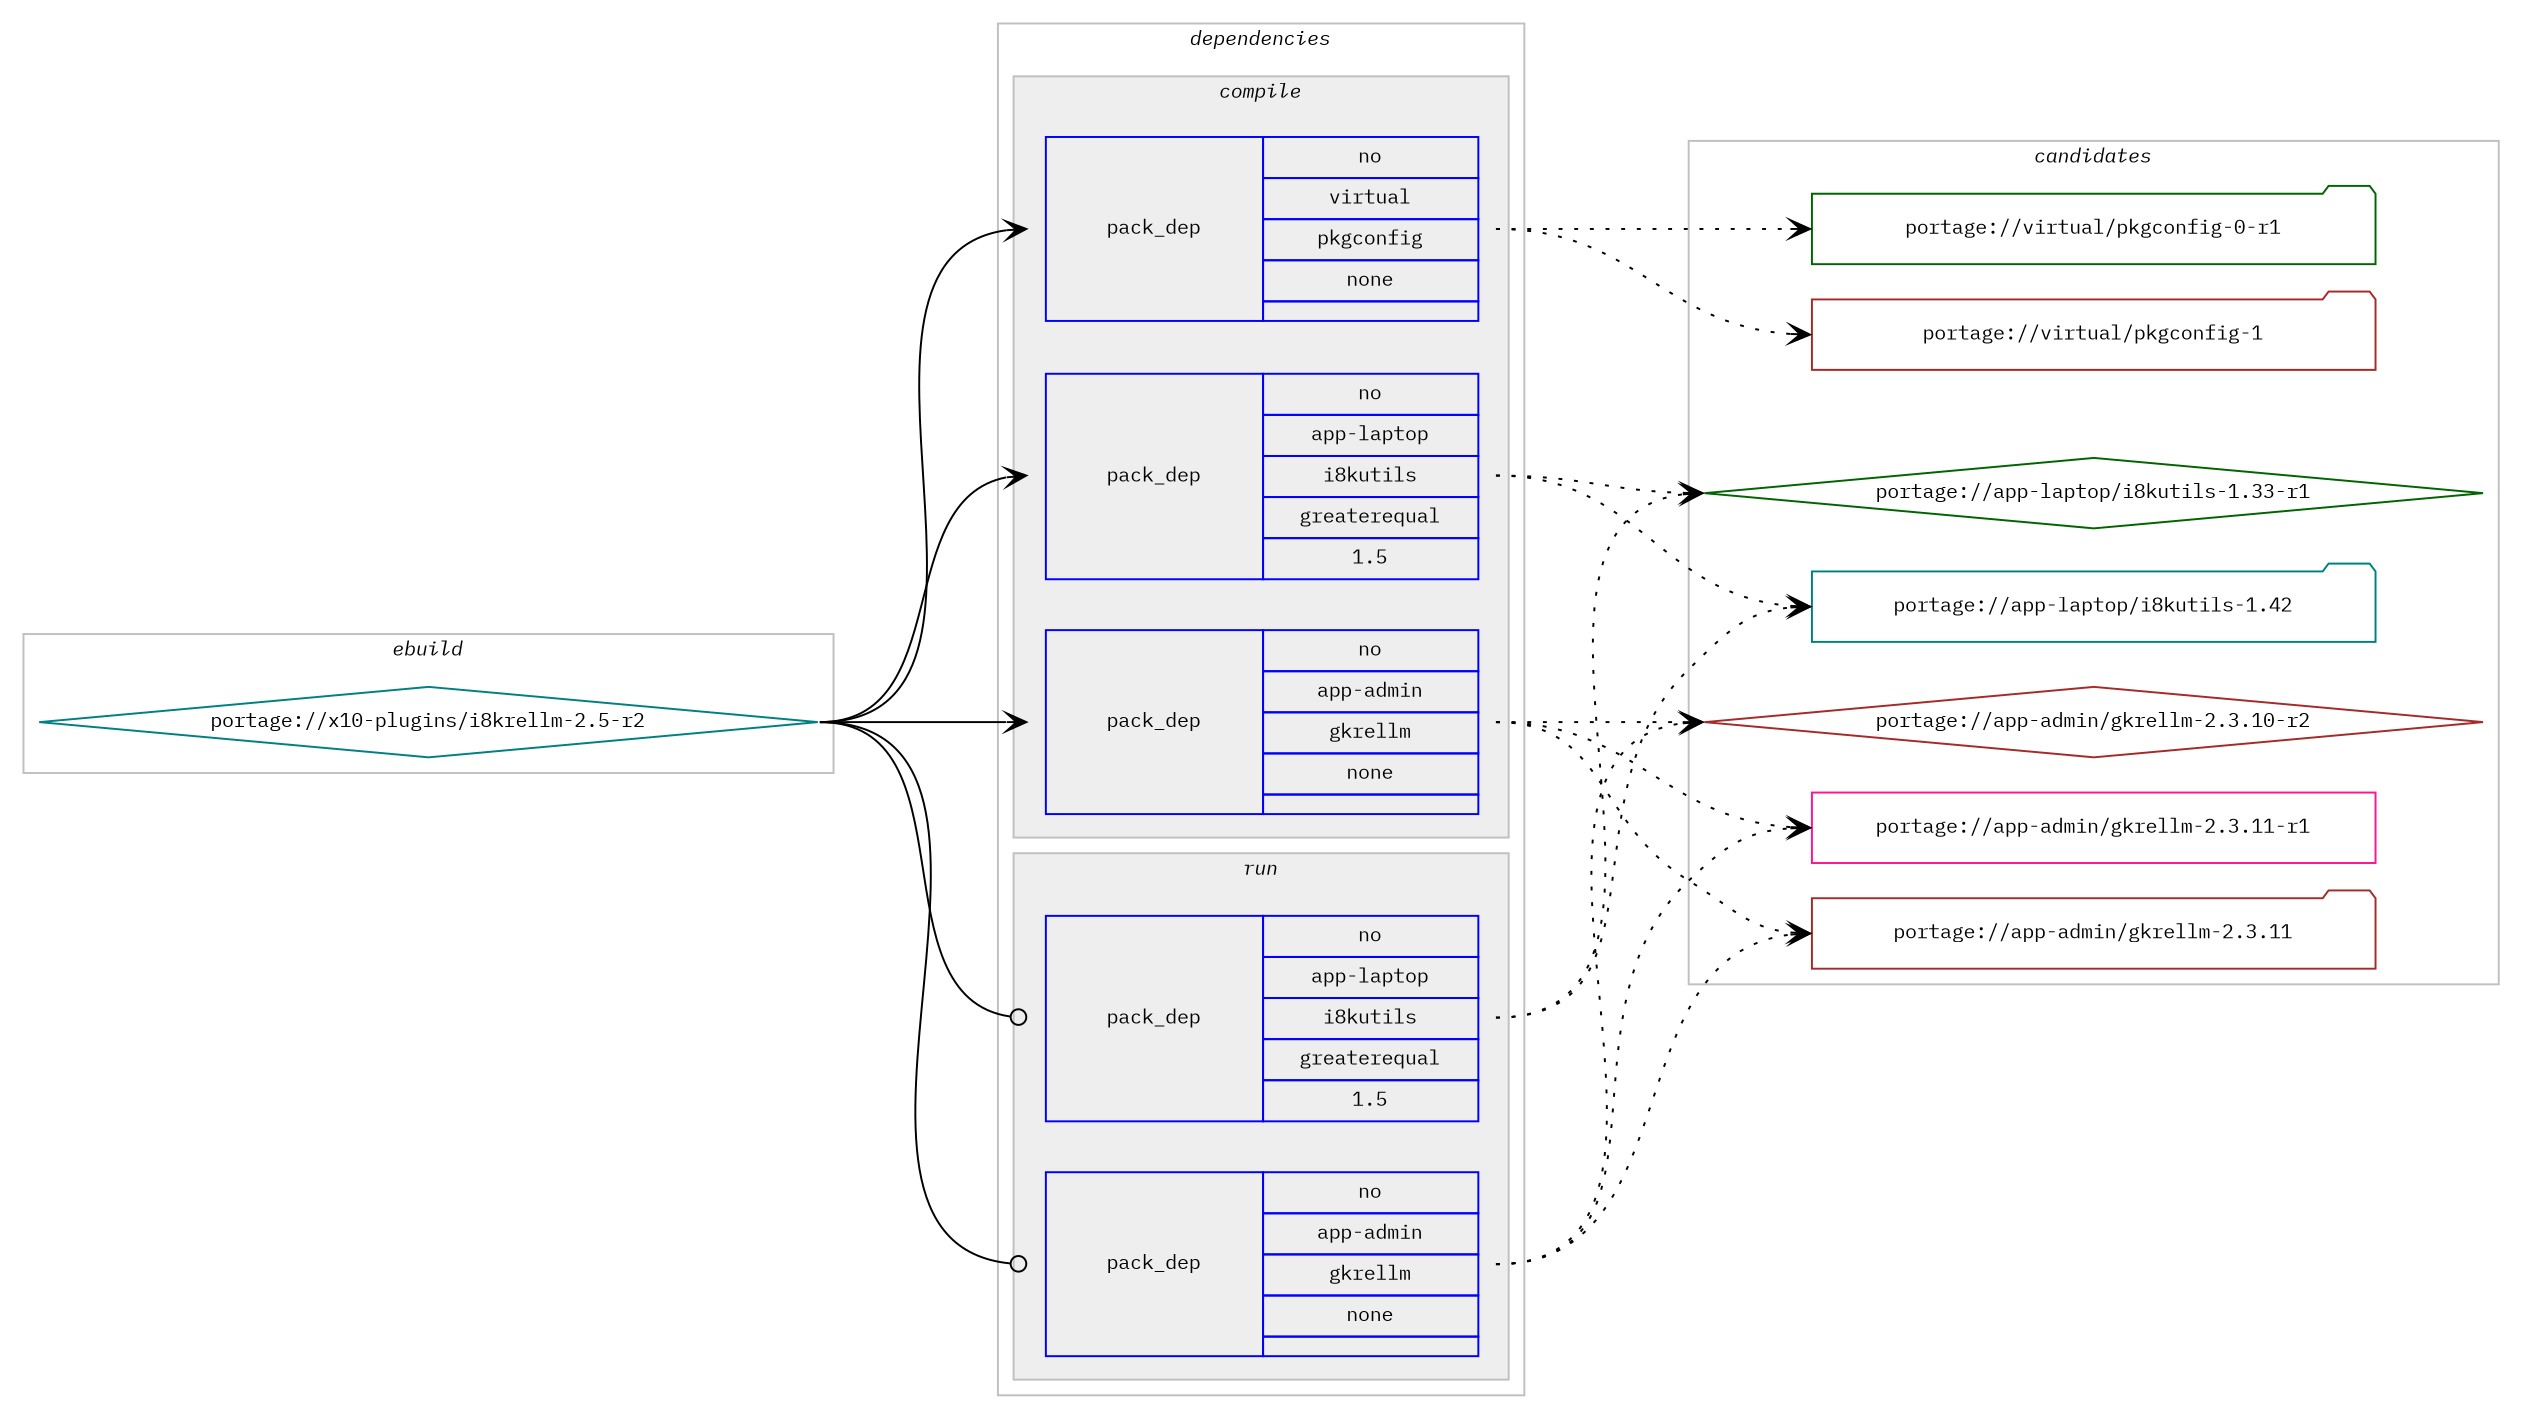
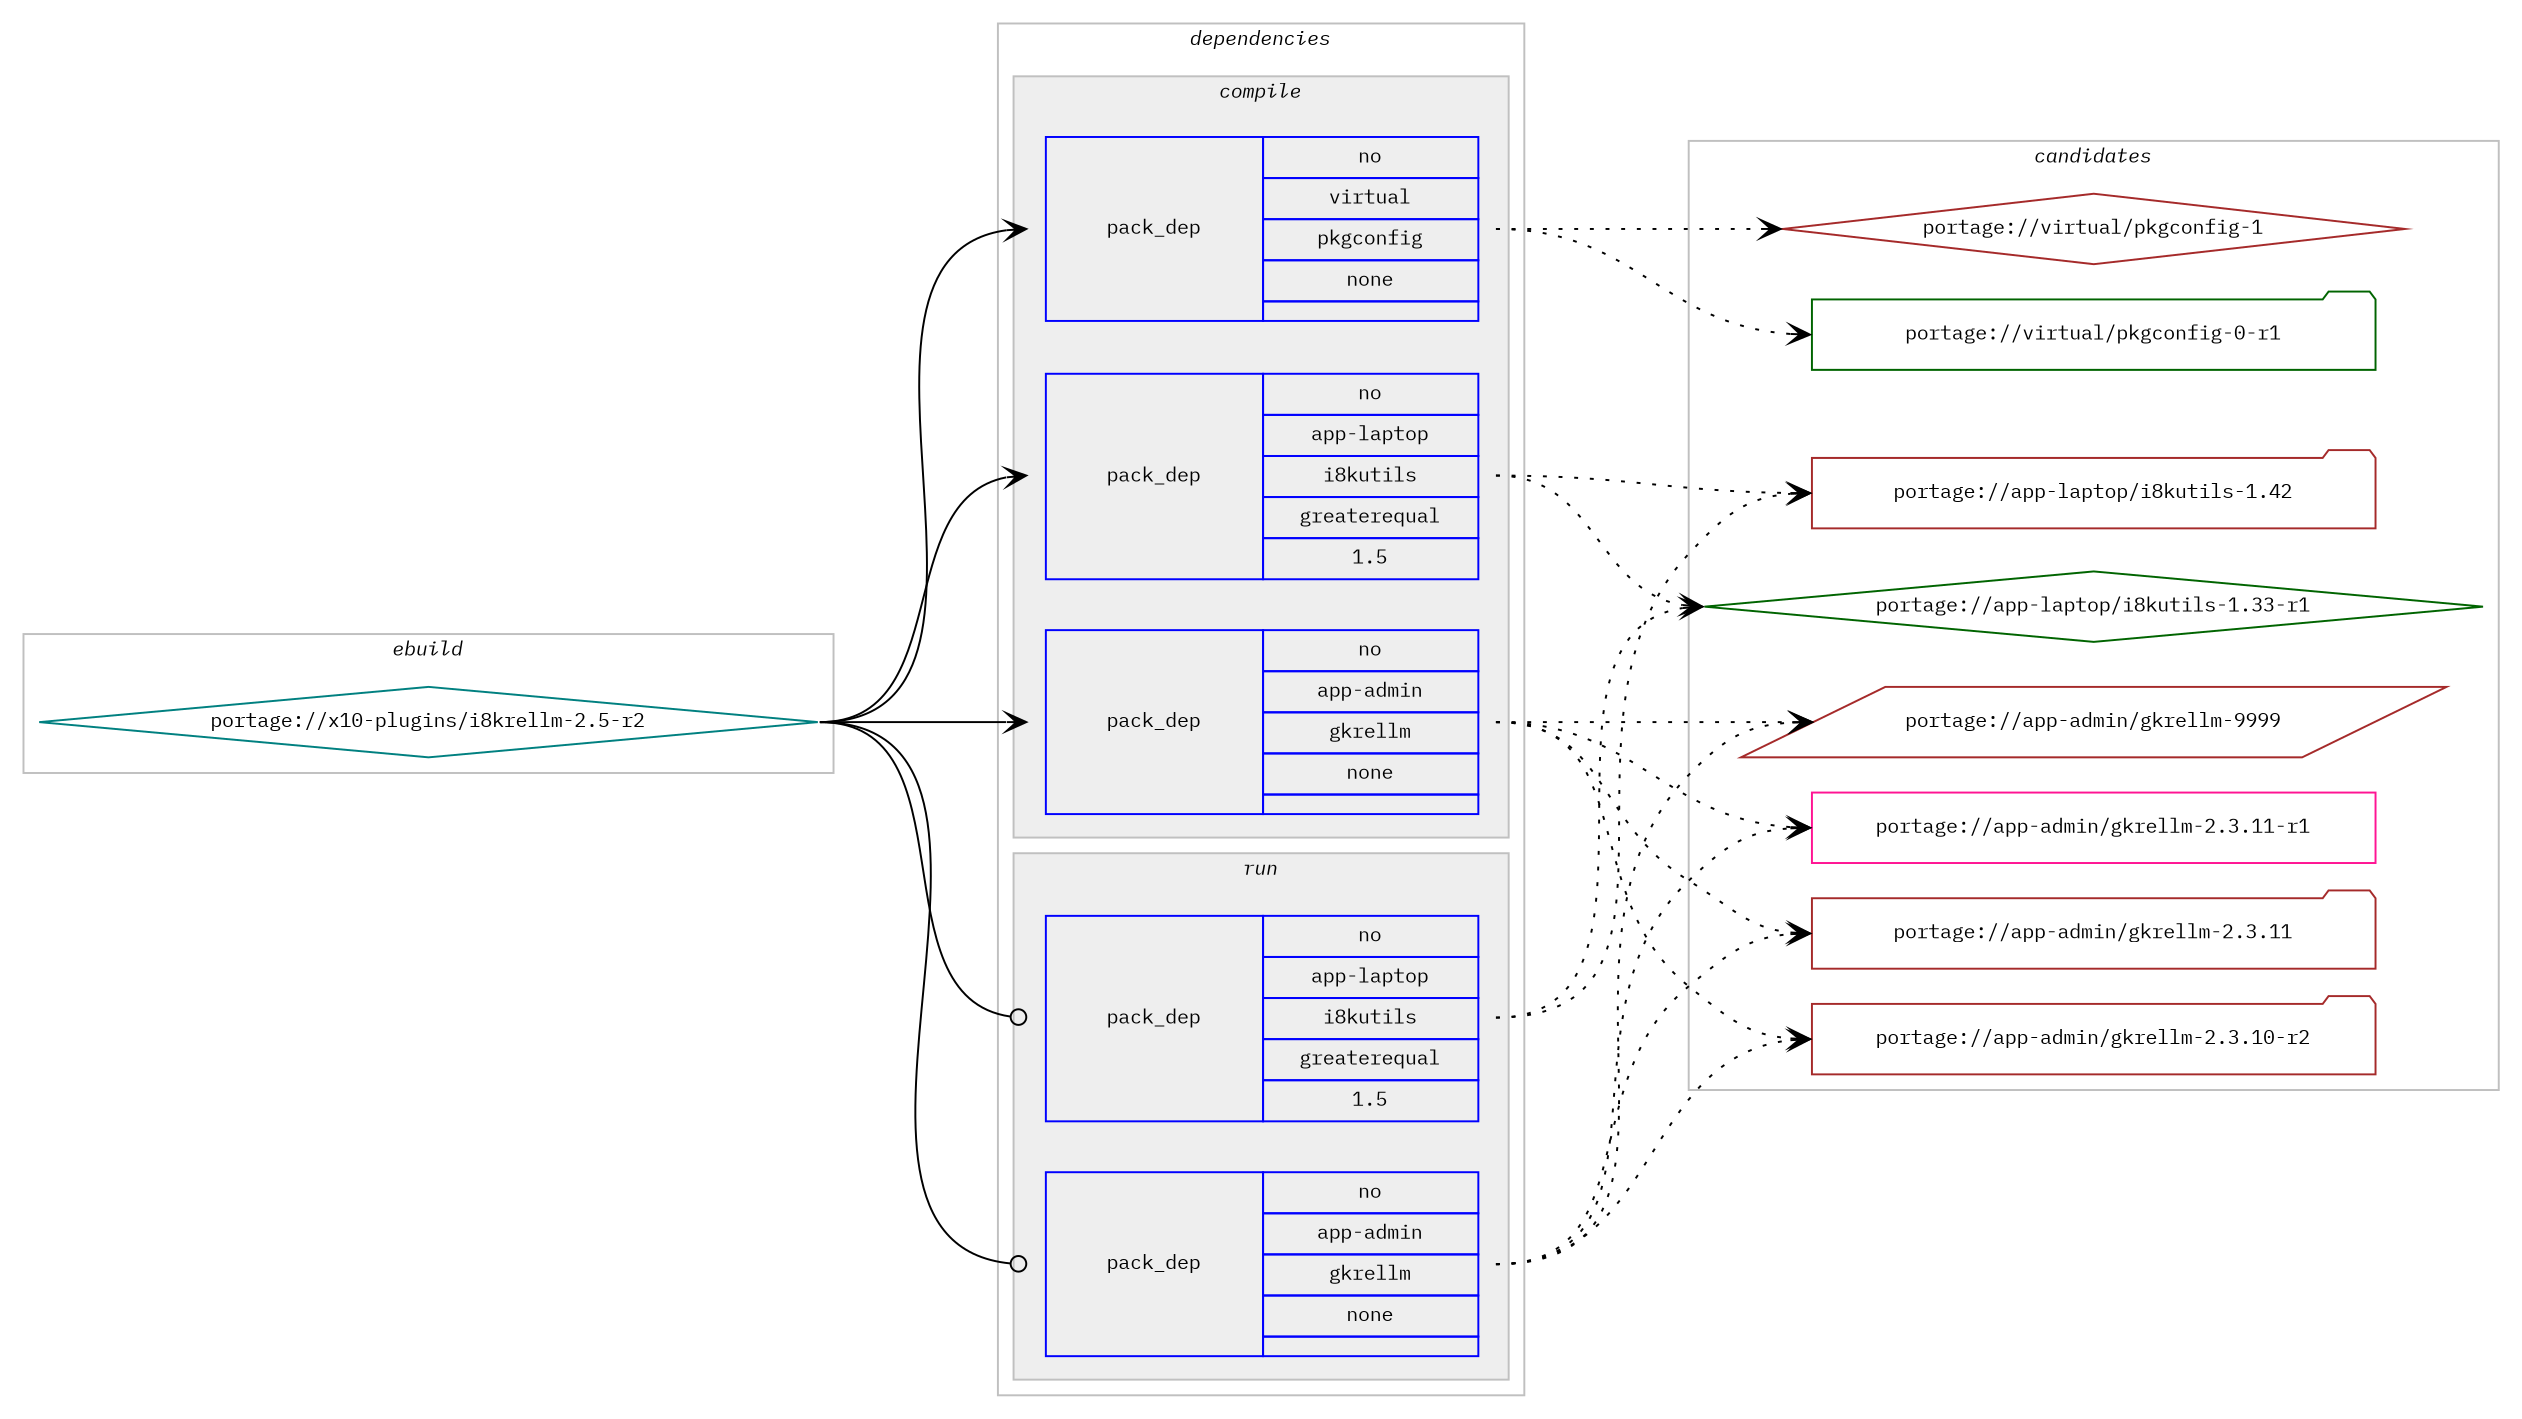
node "portage://virtual/pkgconfig-1": shape folder -> diamond
node "portage://app-laptop/i8kutils-1.42": color teal -> brown
node "portage://app-admin/gkrellm-9999": added
node "portage://app-admin/gkrellm-2.3.10-r2": shape diamond -> folder
